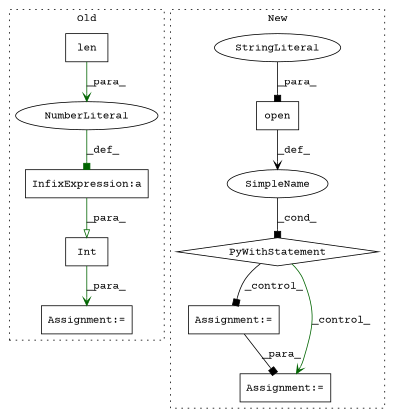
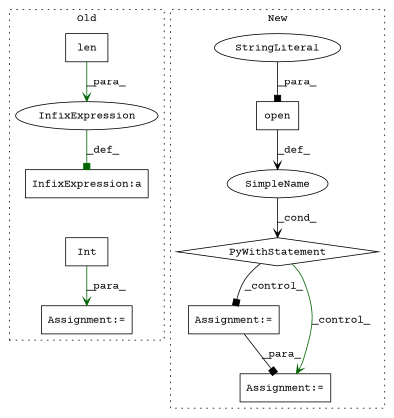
node "NumberLiteral": label "NumberLiteral" -> "InfixExpression"
edge "InfixExpression:a" -> "Int": removed, label "_para_"
edge "SimpleName" -> "PyWithStatement": arrowhead box -> vee
